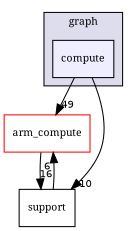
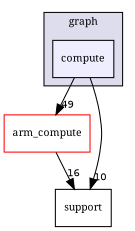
edge "support" -> "arm_compute": removed
